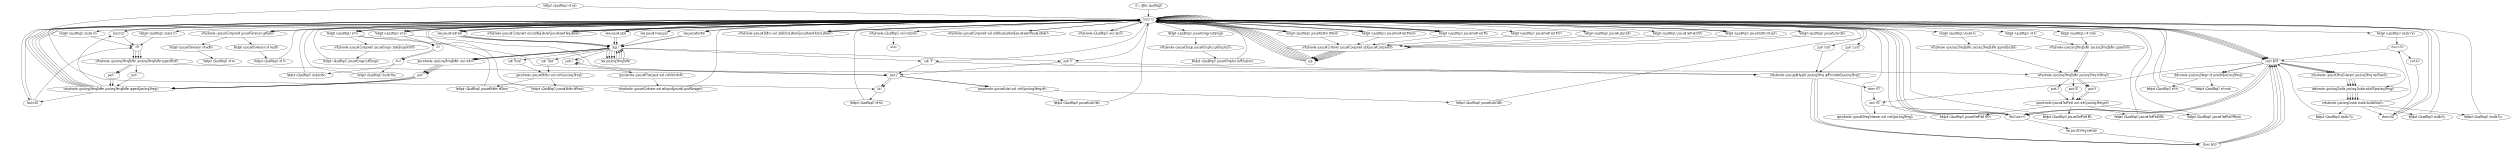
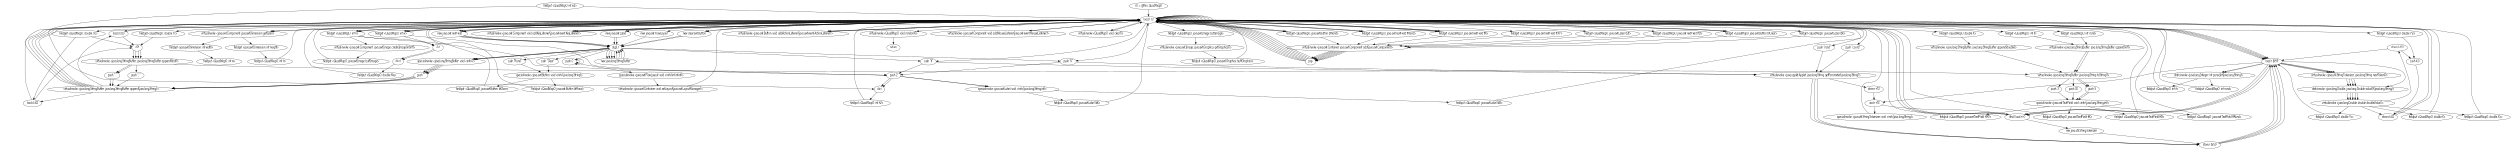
edge "load.r r0" -> "load.d d11": now "fieldget <QuadMapO: double Xc>" -> "load.d d11"
node "new java.awt.Button": label "new java.awt.Button" -> "new clear.awt.Button"
edge "fieldget <QuadMapO: double Pi2>" -> "store.d d10": now "fieldget <QuadMapO: double Pi2>" -> "push 4.0"
node "fieldput <QuadMapO: double Mx>": removed
